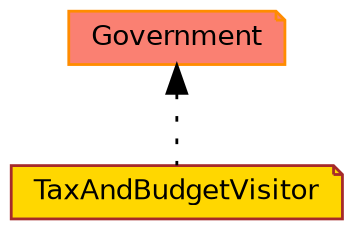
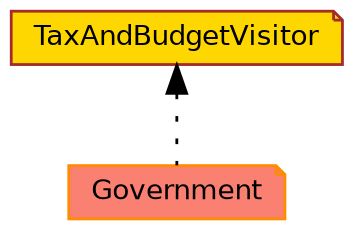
edge "TaxAndBudgetVisitor" -> "Government": reversed
